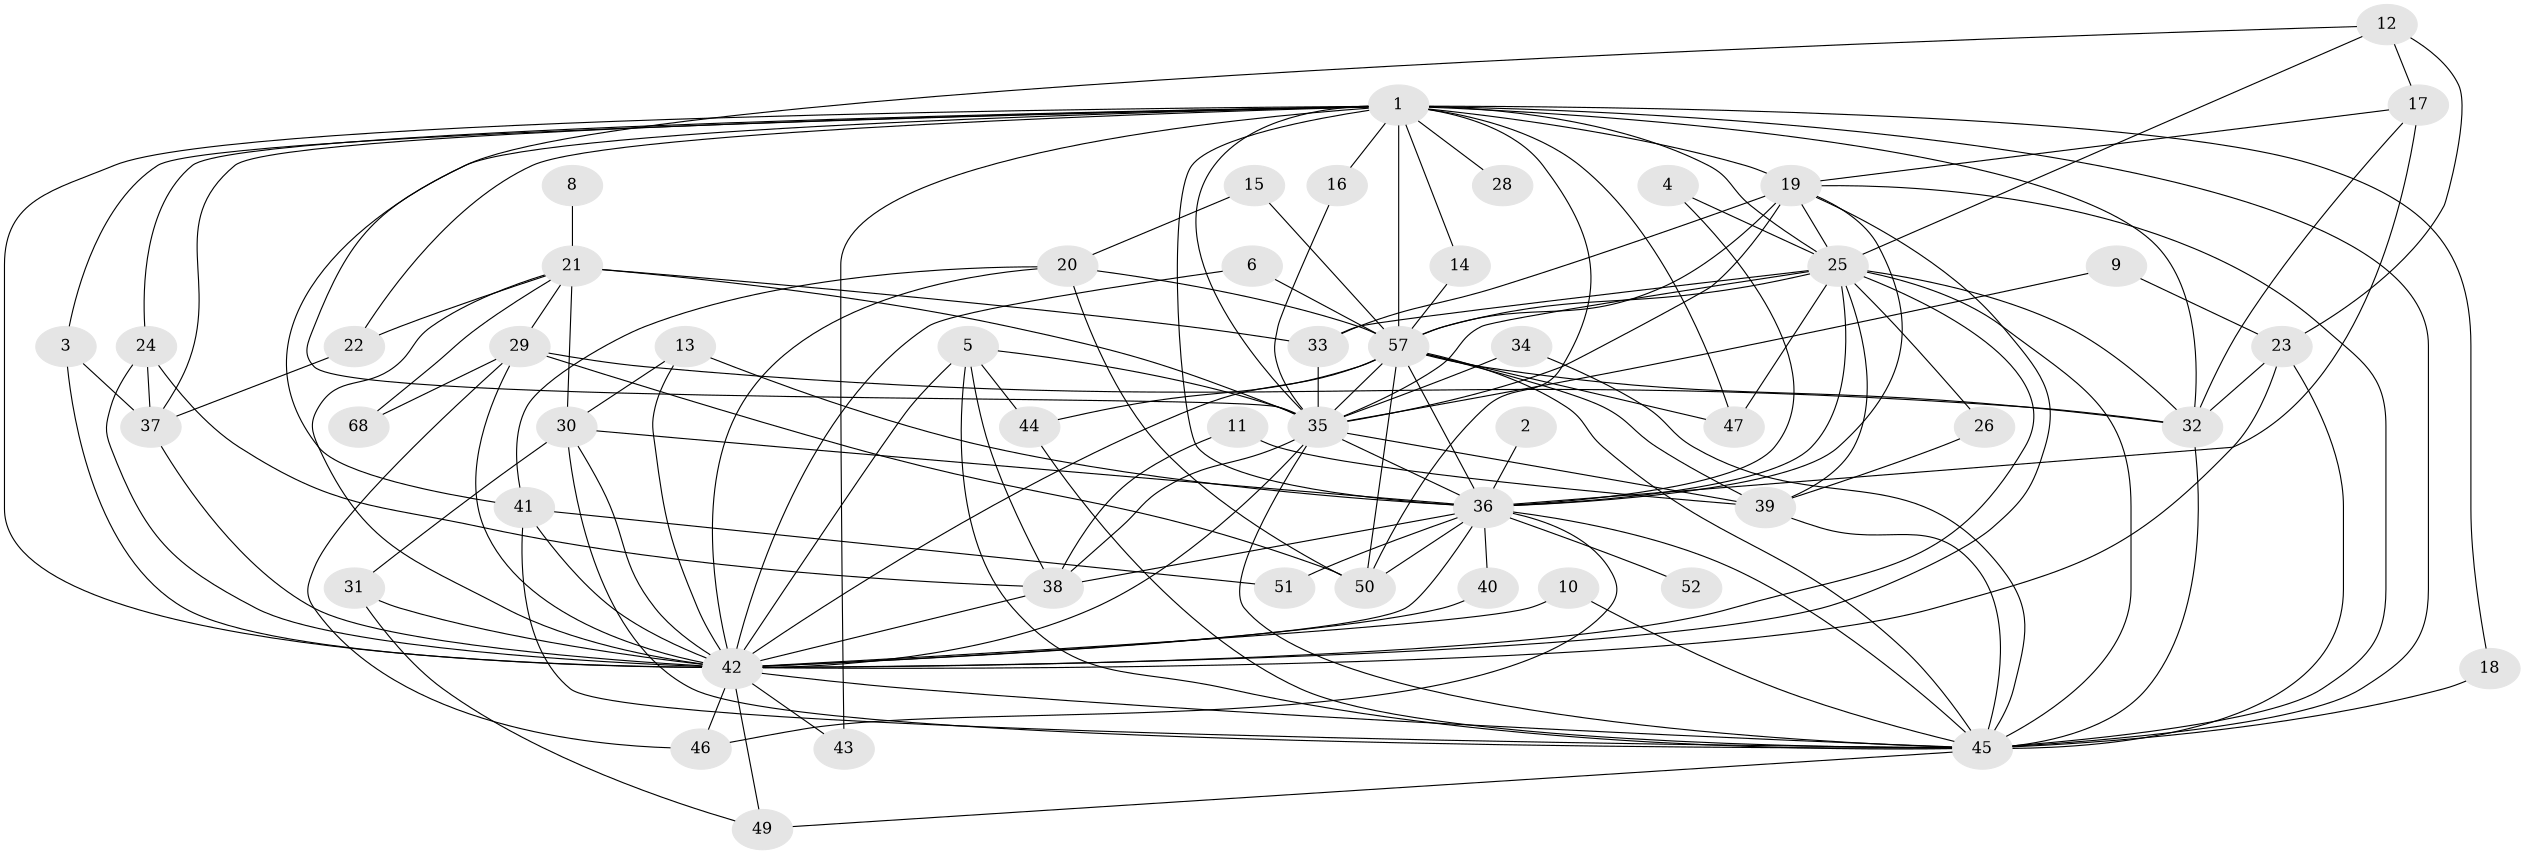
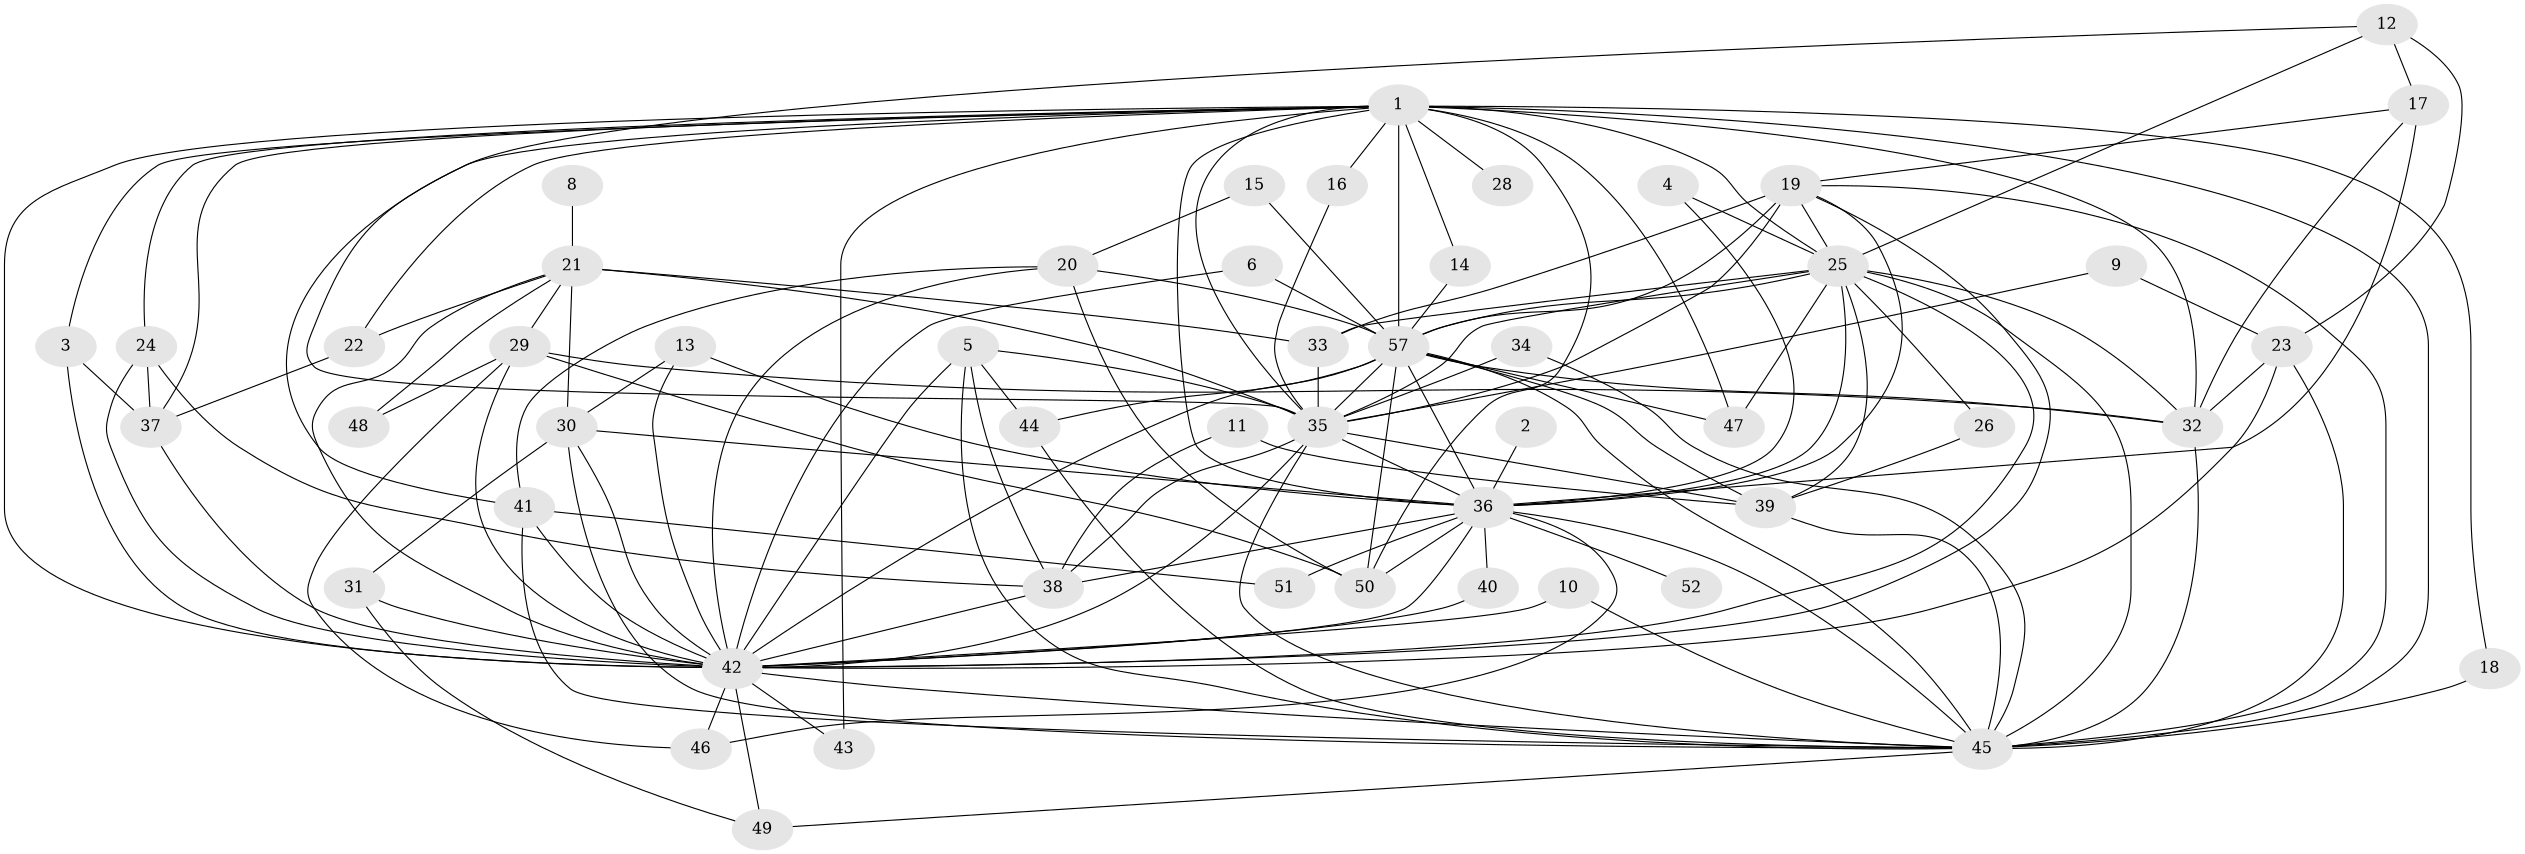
edge "1" -- "19": removed
node "68": label "68" -> "48"
